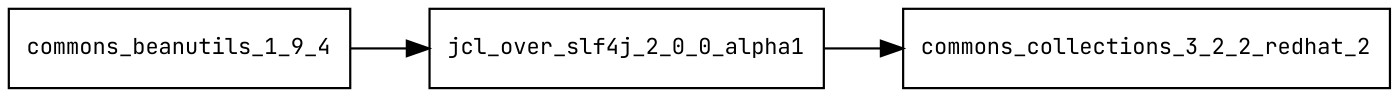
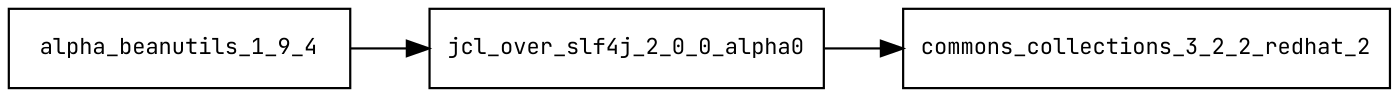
node "commons_beanutils_1_9_4": label "commons_beanutils_1_9_4" -> "alpha_beanutils_1_9_4"
node "jcl_over_slf4j_2_0_0_alpha1": label "jcl_over_slf4j_2_0_0_alpha1" -> "jcl_over_slf4j_2_0_0_alpha0"
